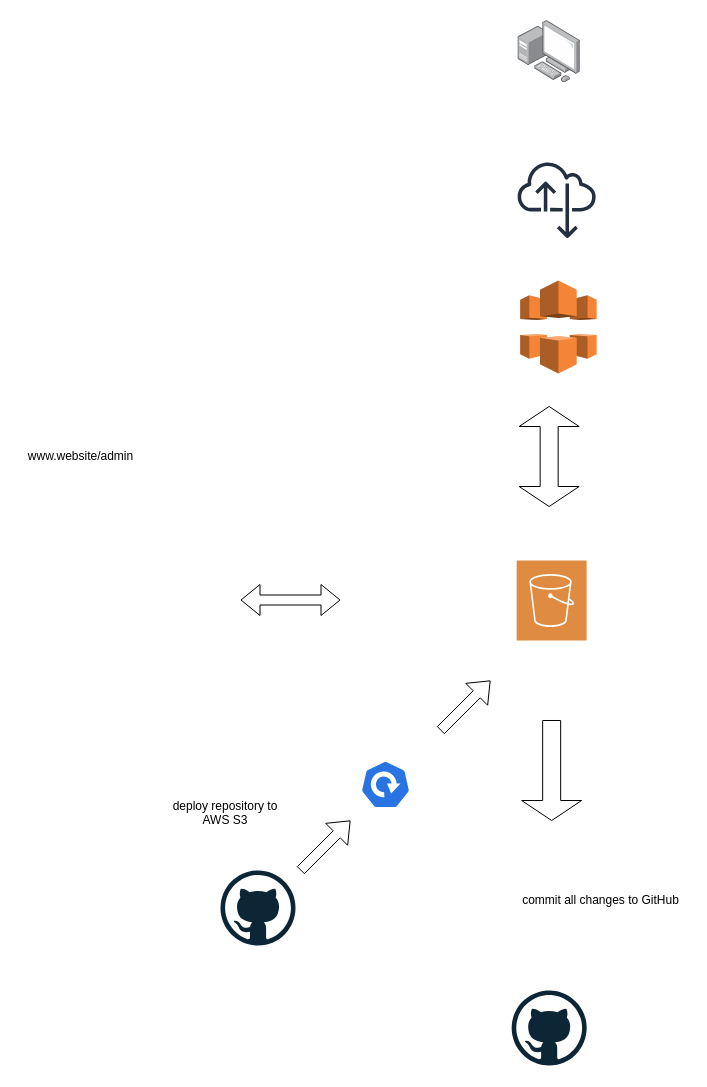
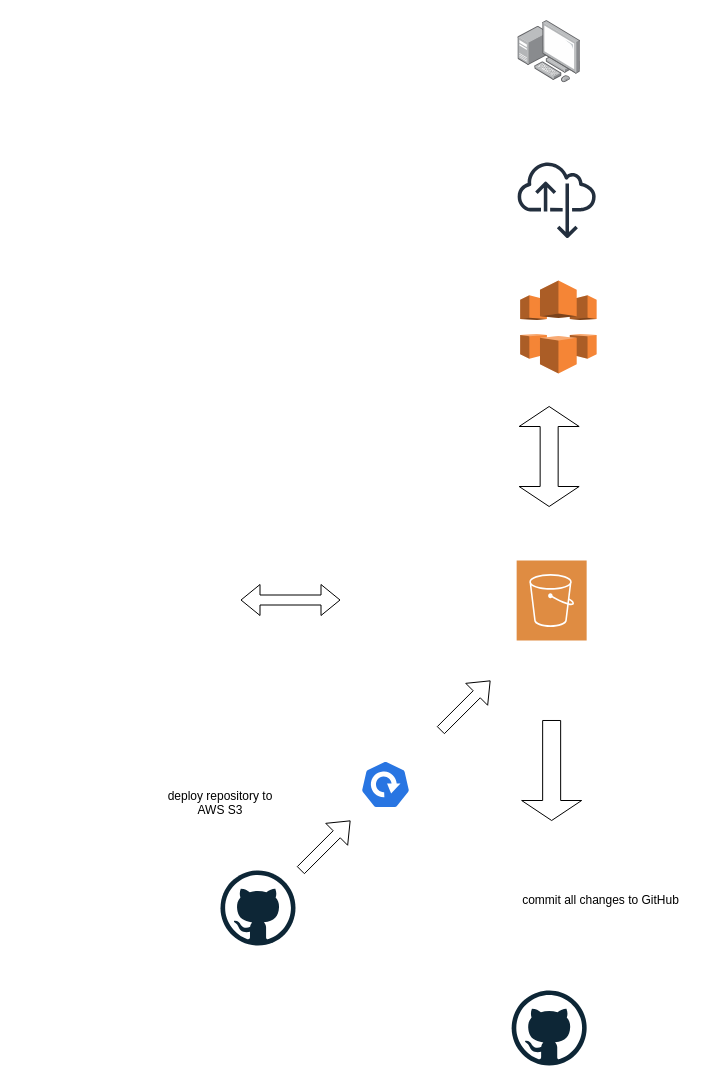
node "www.website/admin": removed
node "deploy repository to AWS S3": moved (226, 821) -> (221, 811)
